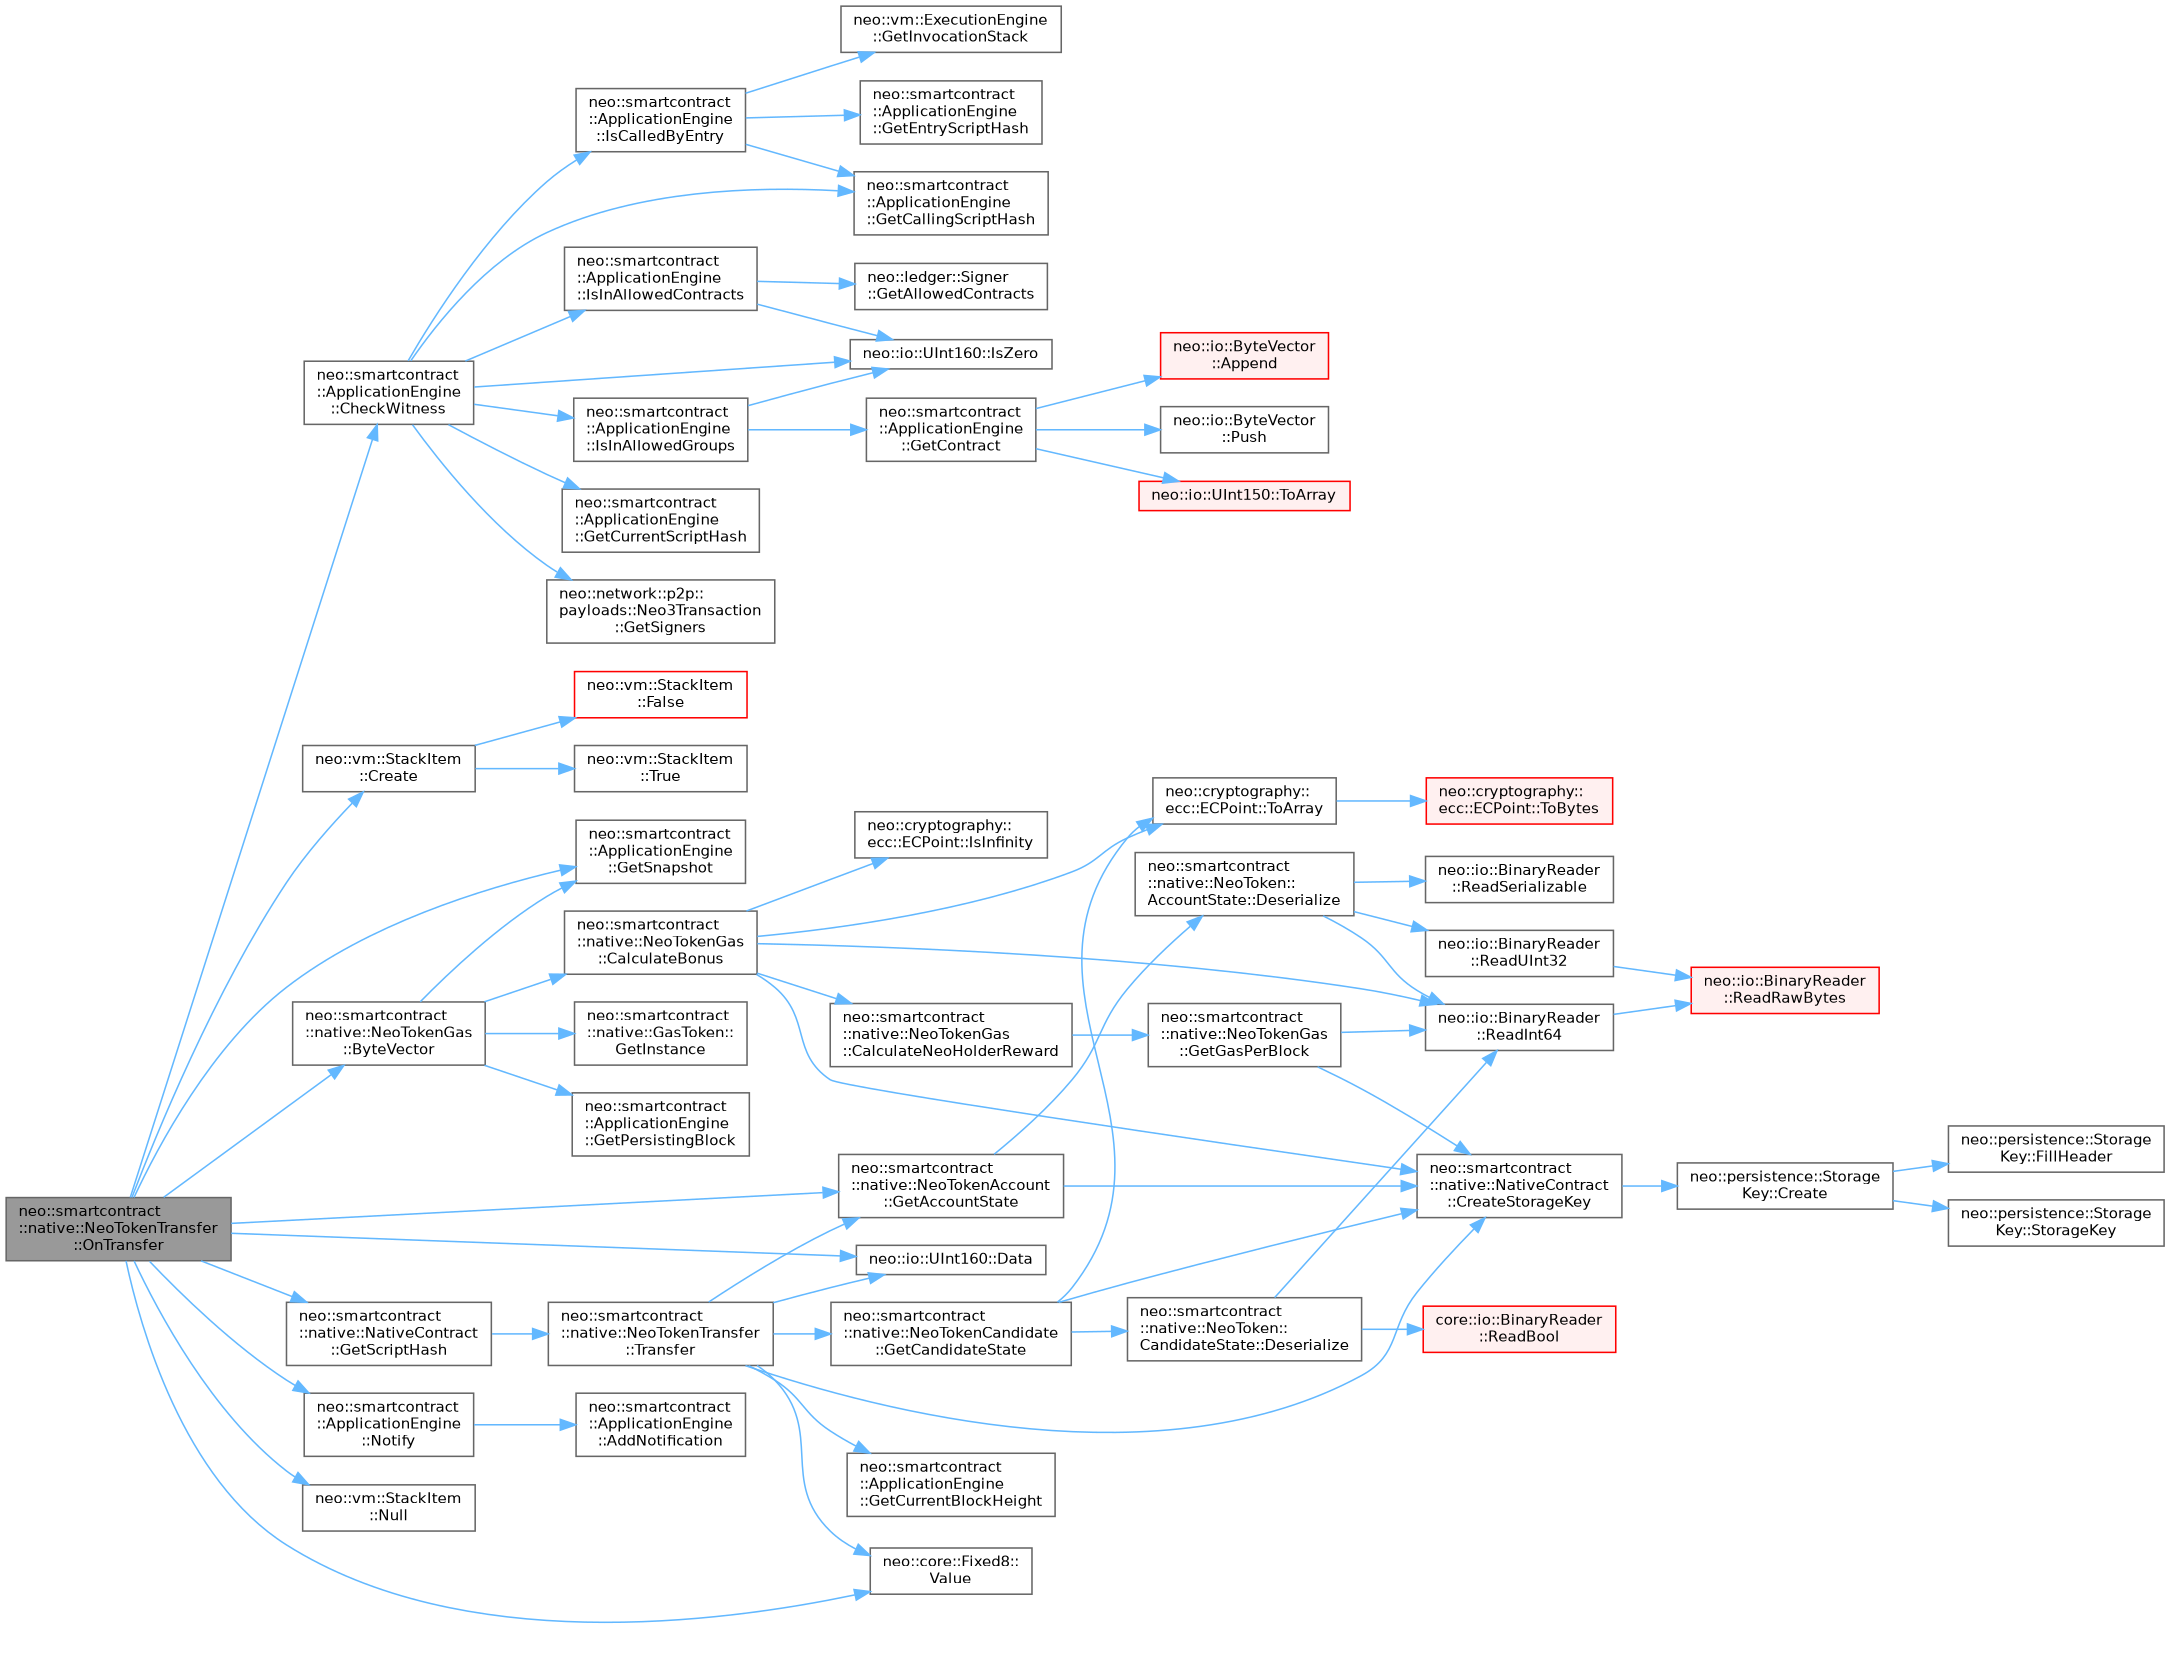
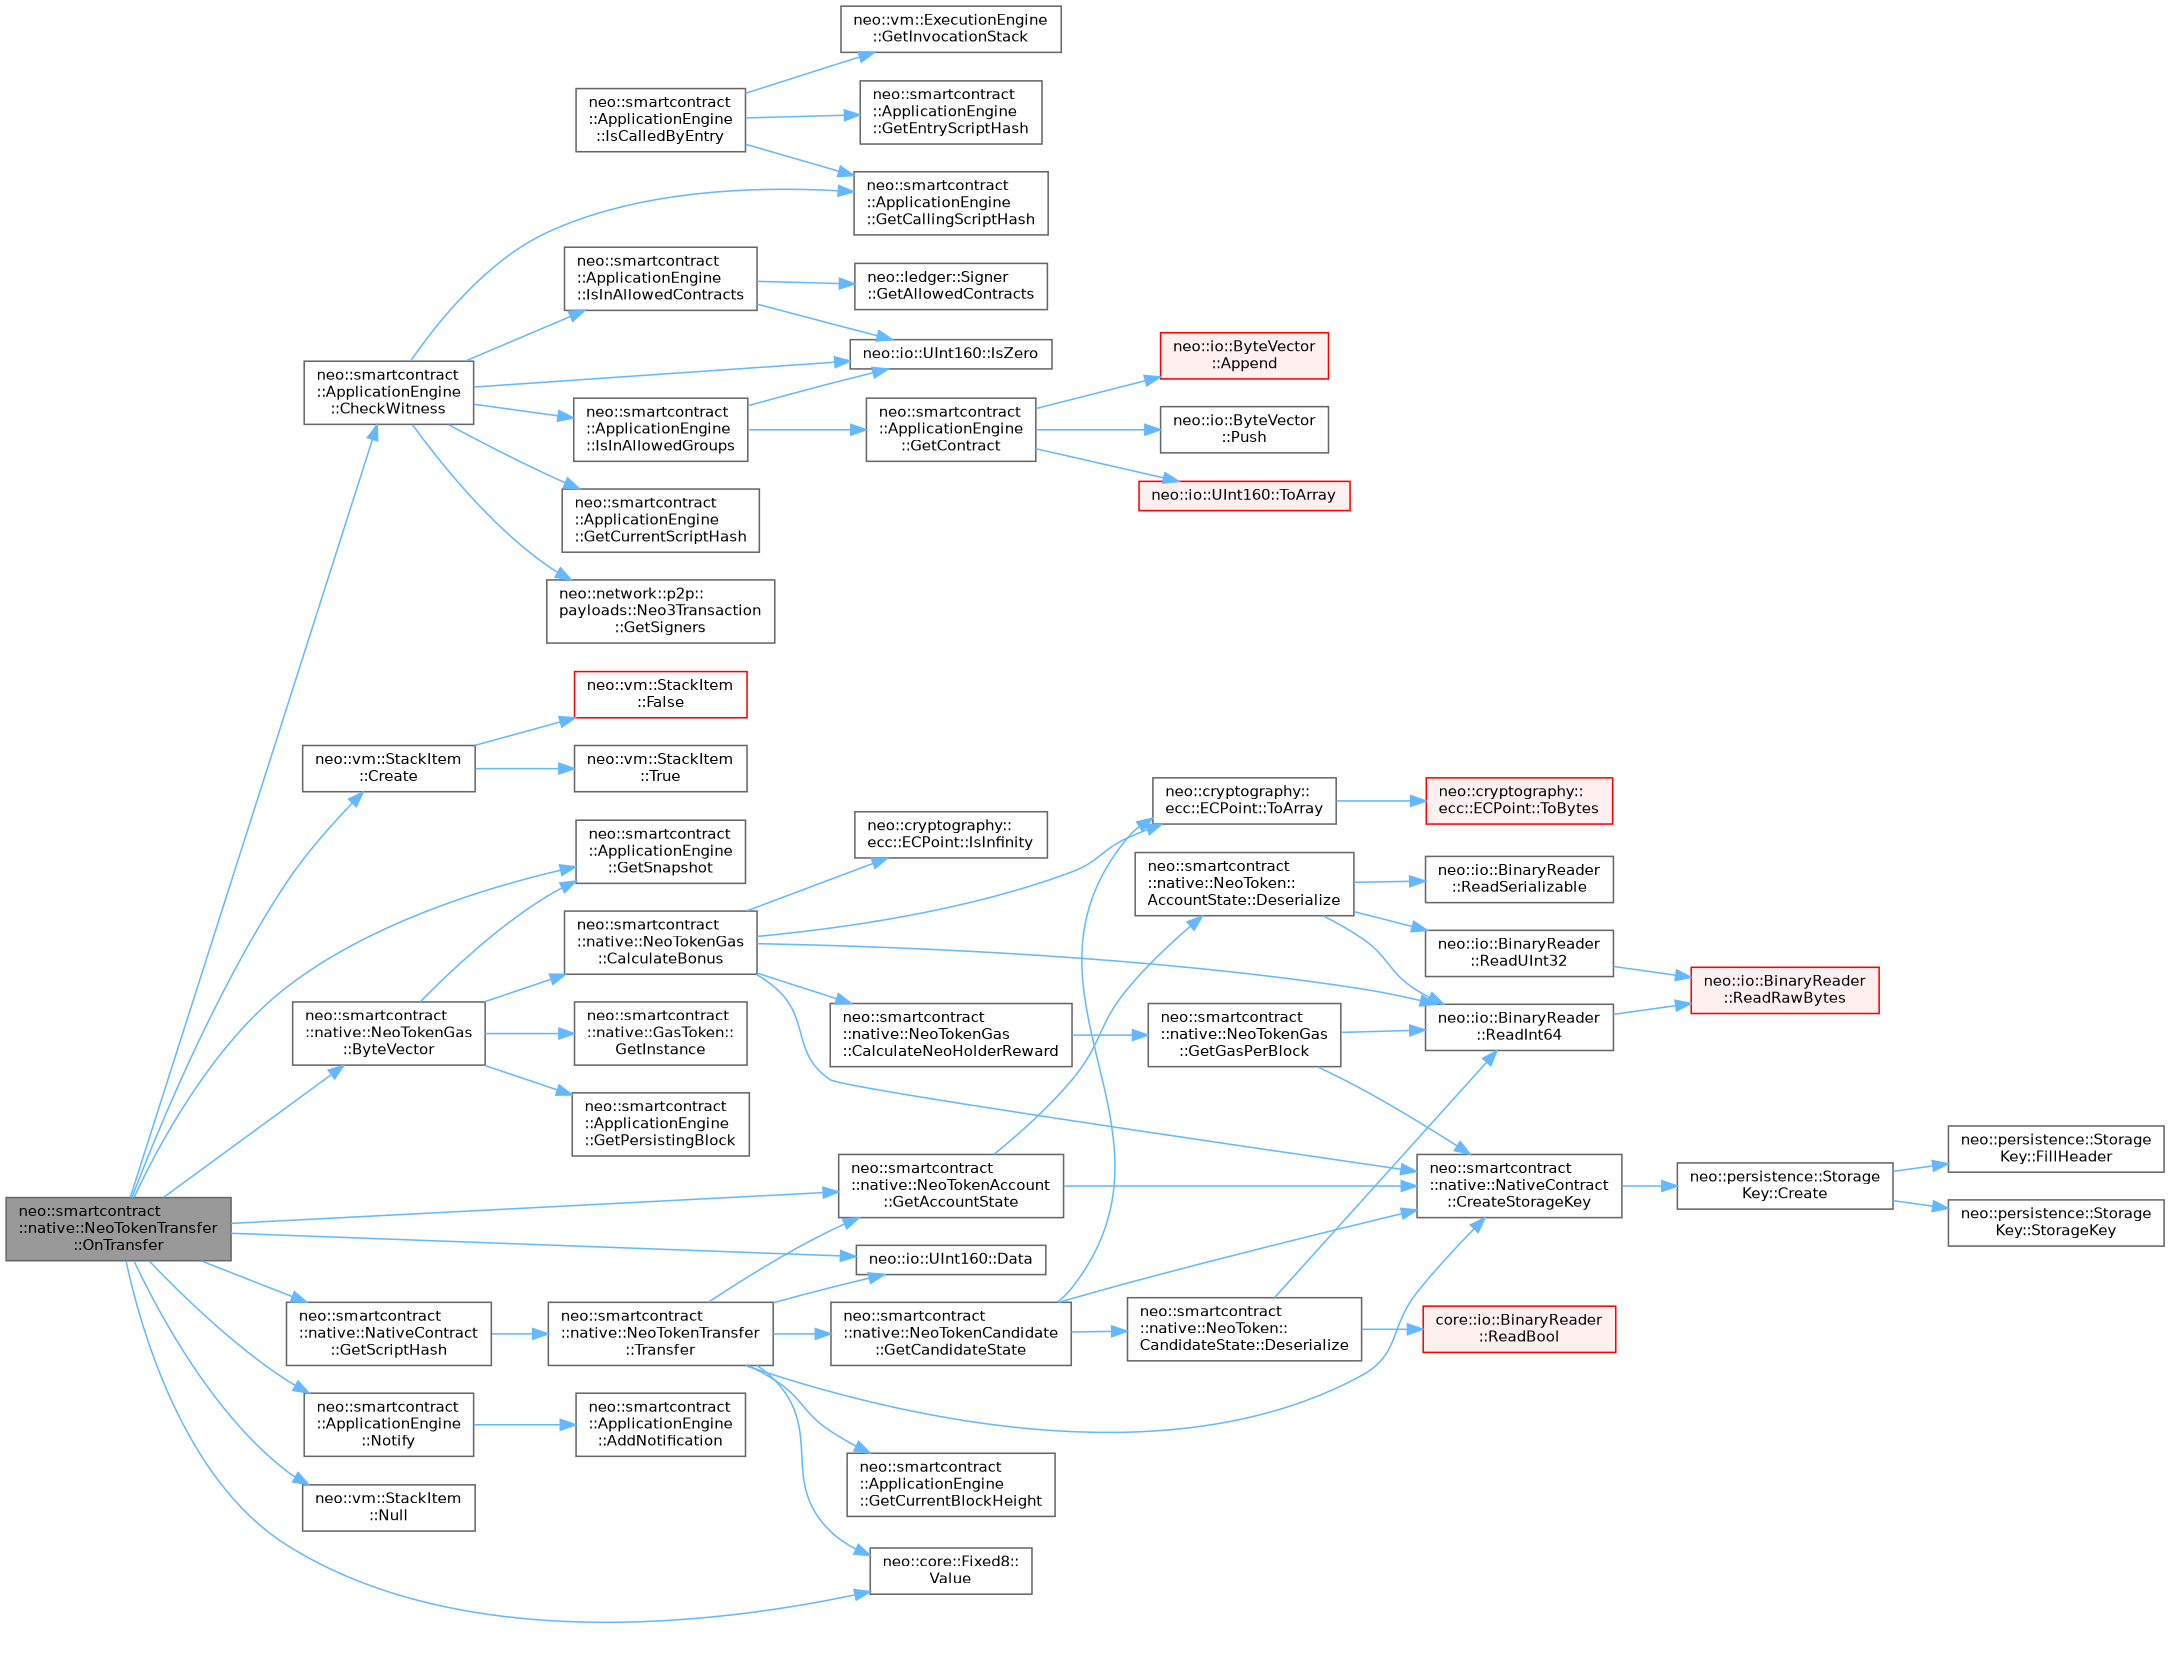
edge "neo::smartcontract ::ApplicationEngine ::CheckWitness" -> "neo::smartcontract ::ApplicationEngine ::IsCalledByEntry": removed
node "neo::io::UInt150::ToArray": label "neo::io::UInt150::ToArray" -> "neo::io::UInt160::ToArray"
